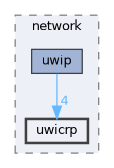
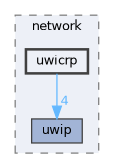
edge "uwip" -> "uwicrp": reversed
